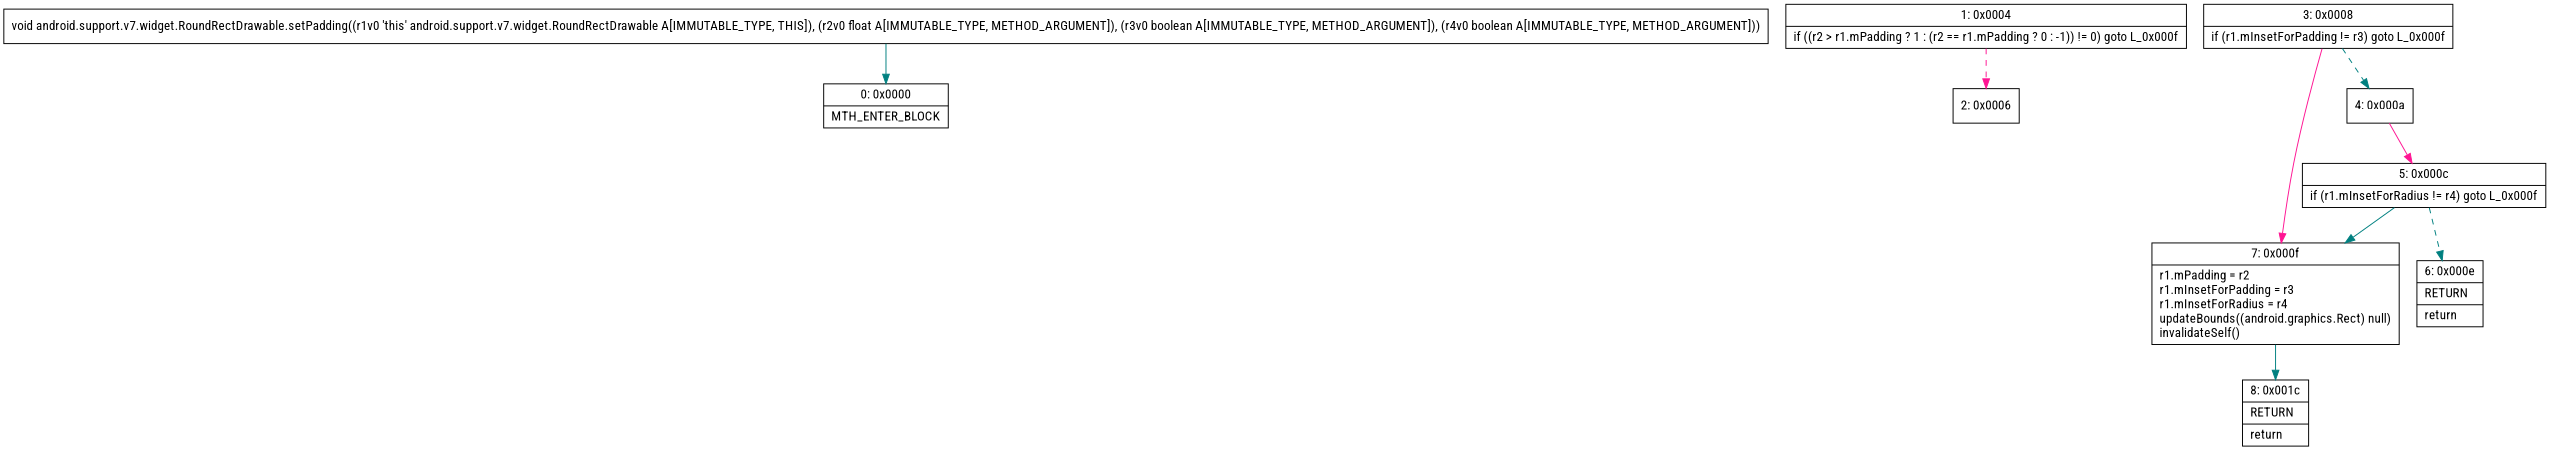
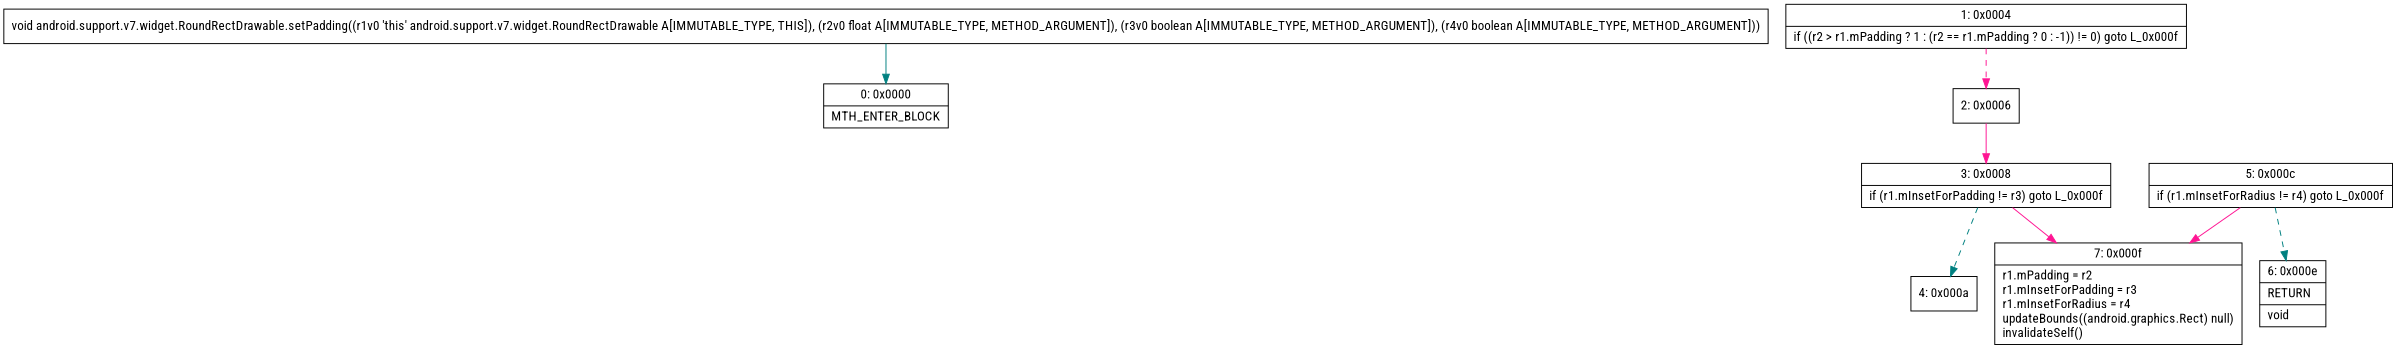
edge "2: 0x0006" -> "3: 0x0008": added
edge "4: 0x000a" -> "5: 0x000c": removed
edge "5: 0x000c" -> "7: 0x000f": color teal -> deeppink
node "6: 0x000e": text "return" -> "void"
node "8: 0x001c": removed
